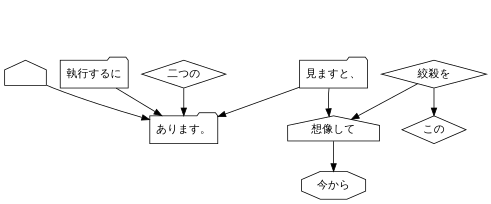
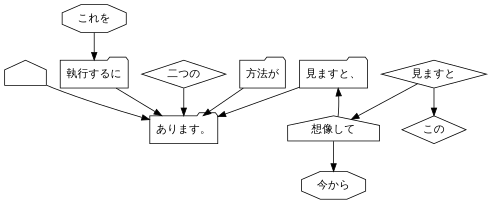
node "これを": added
node "方法が": added
node "絞殺を": label "絞殺を" -> "見ますと"
edge "見ますと、" -> "想像して": reversed
